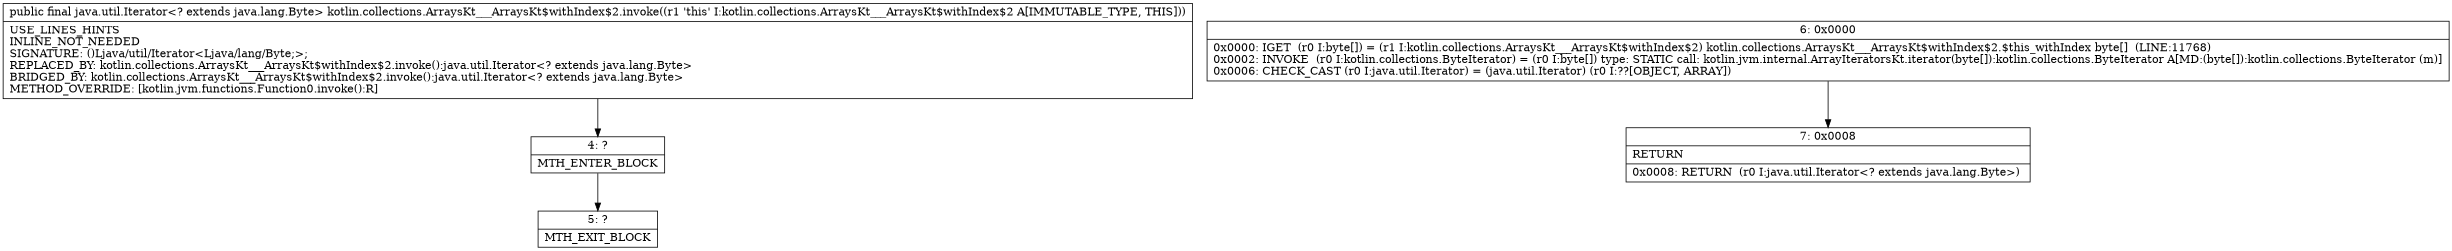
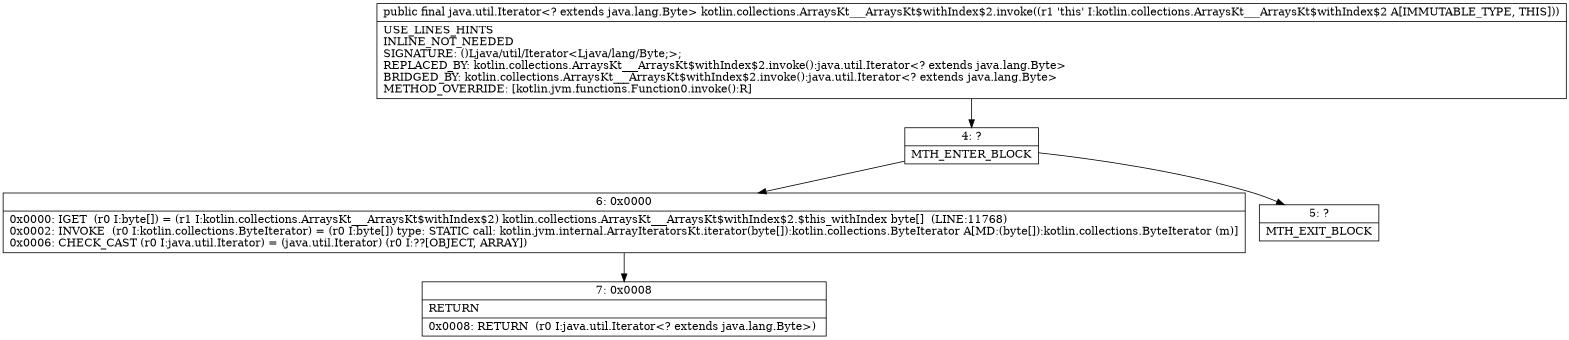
edge "4: ?" -> "6: 0x0000": added
